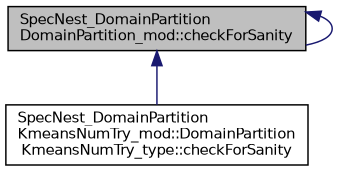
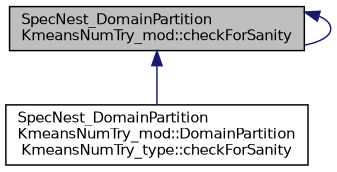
node "SpecNest_DomainPartition DomainPartition_mod::checkForSanity": label "SpecNest_DomainPartition DomainPartition_mod::checkForSanity" -> "SpecNest_DomainPartition KmeansNumTry_mod::checkForSanity"
